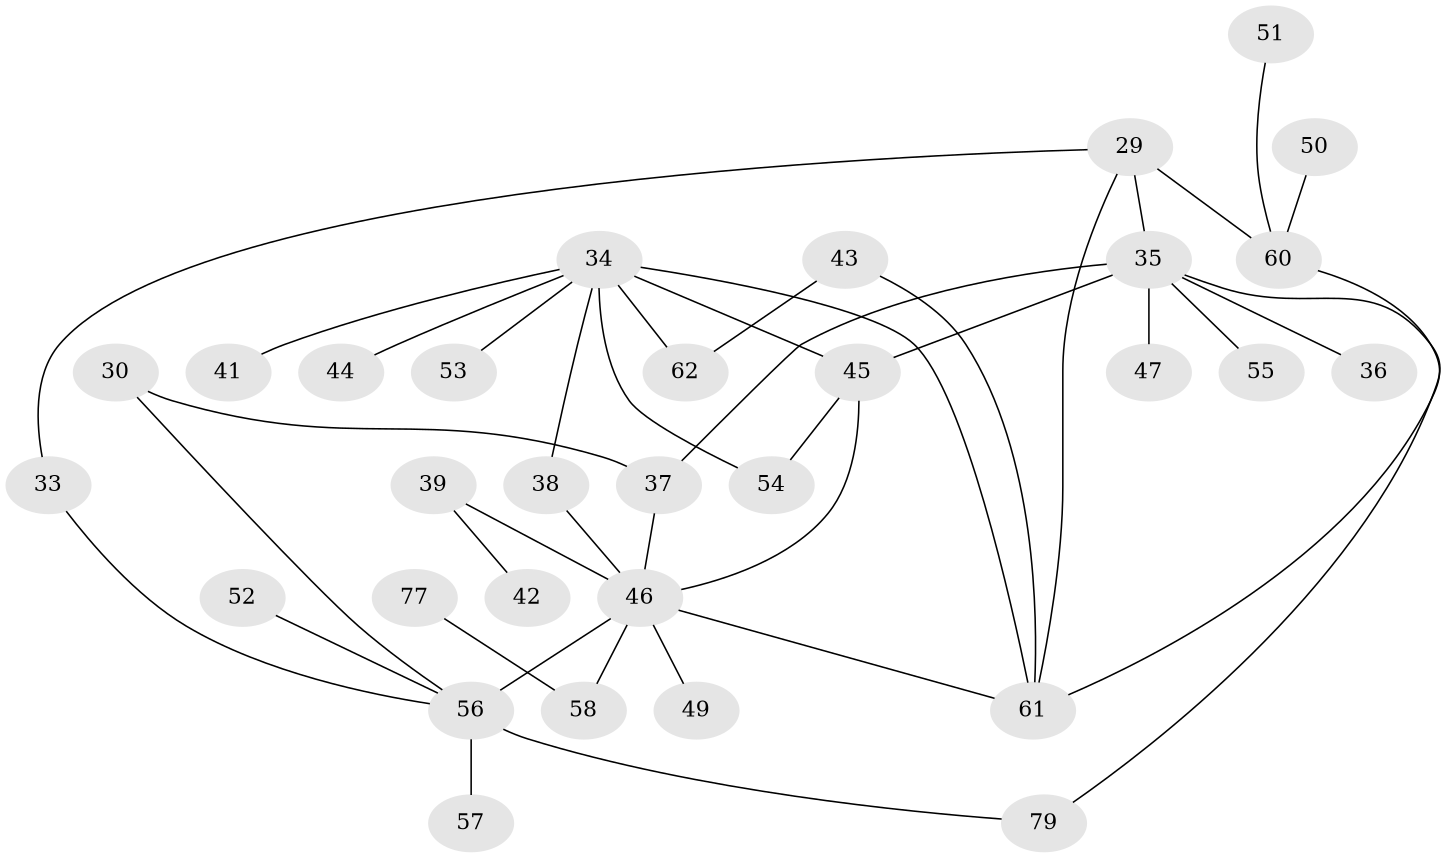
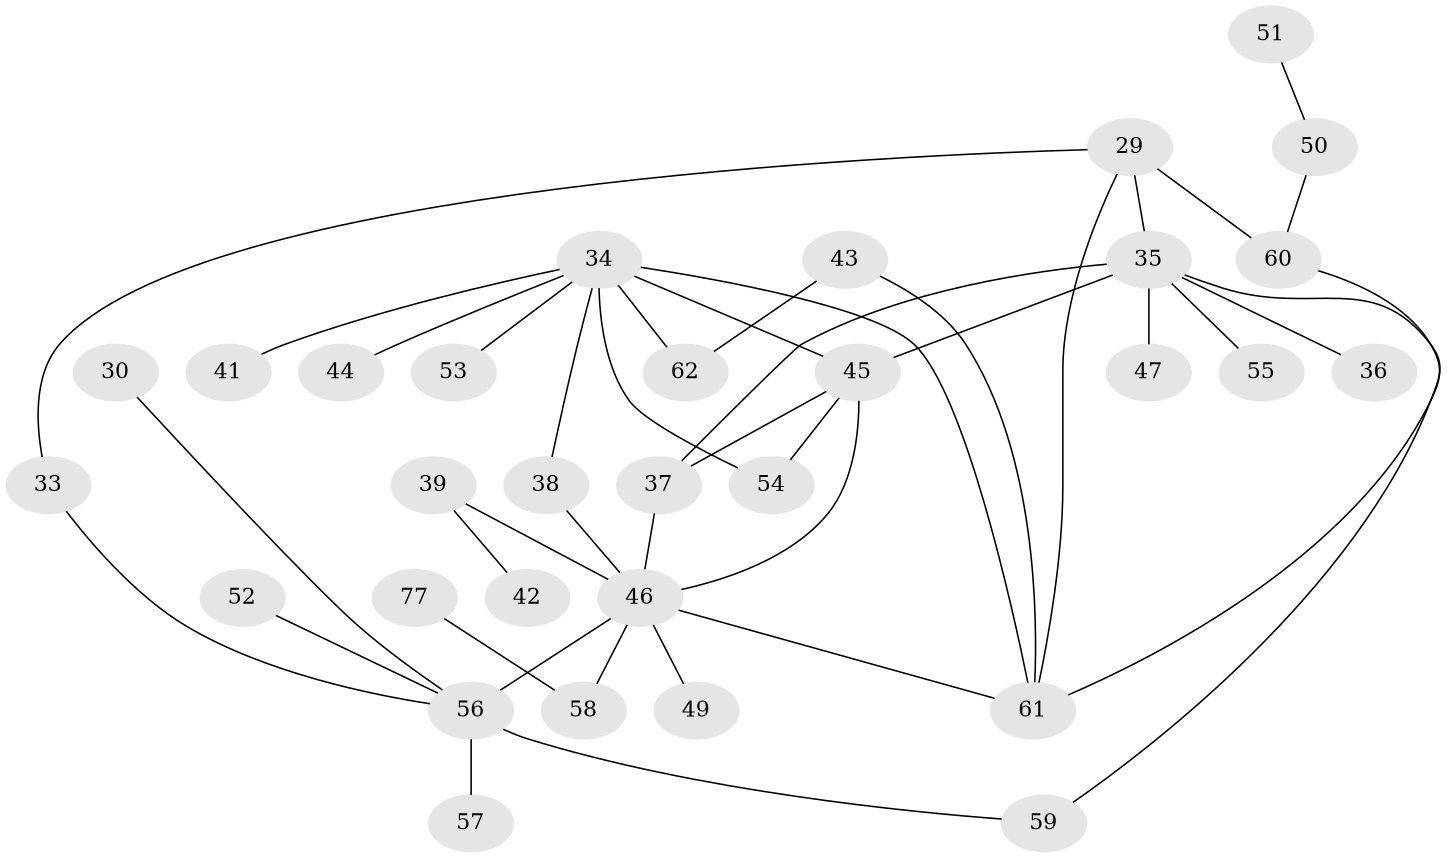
edge "51" -- "60": now "51" -- "50"
edge "30" -- "37": now "45" -- "37"
node "79": label "79" -> "59"
